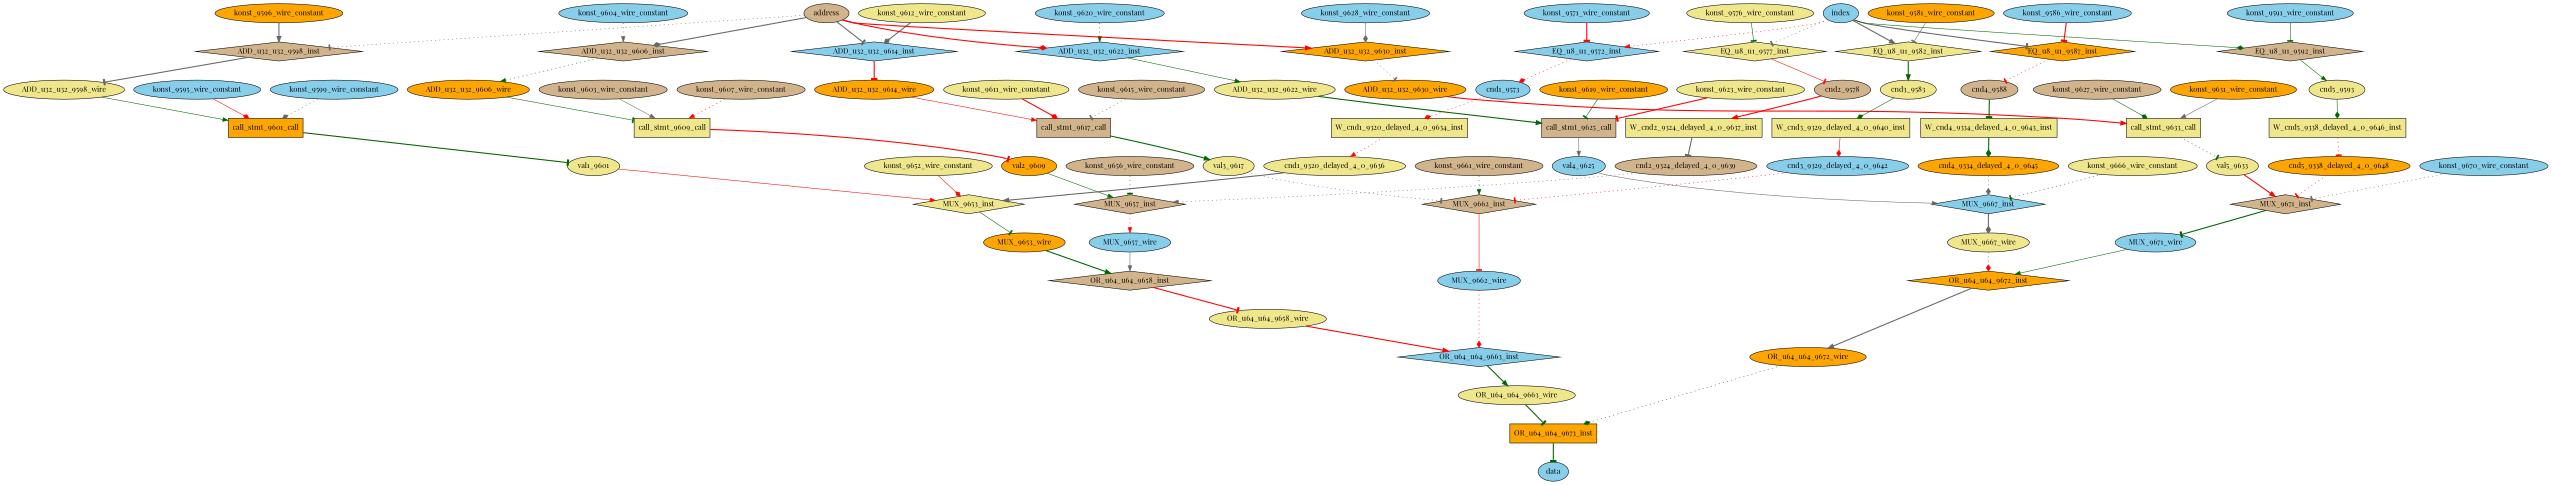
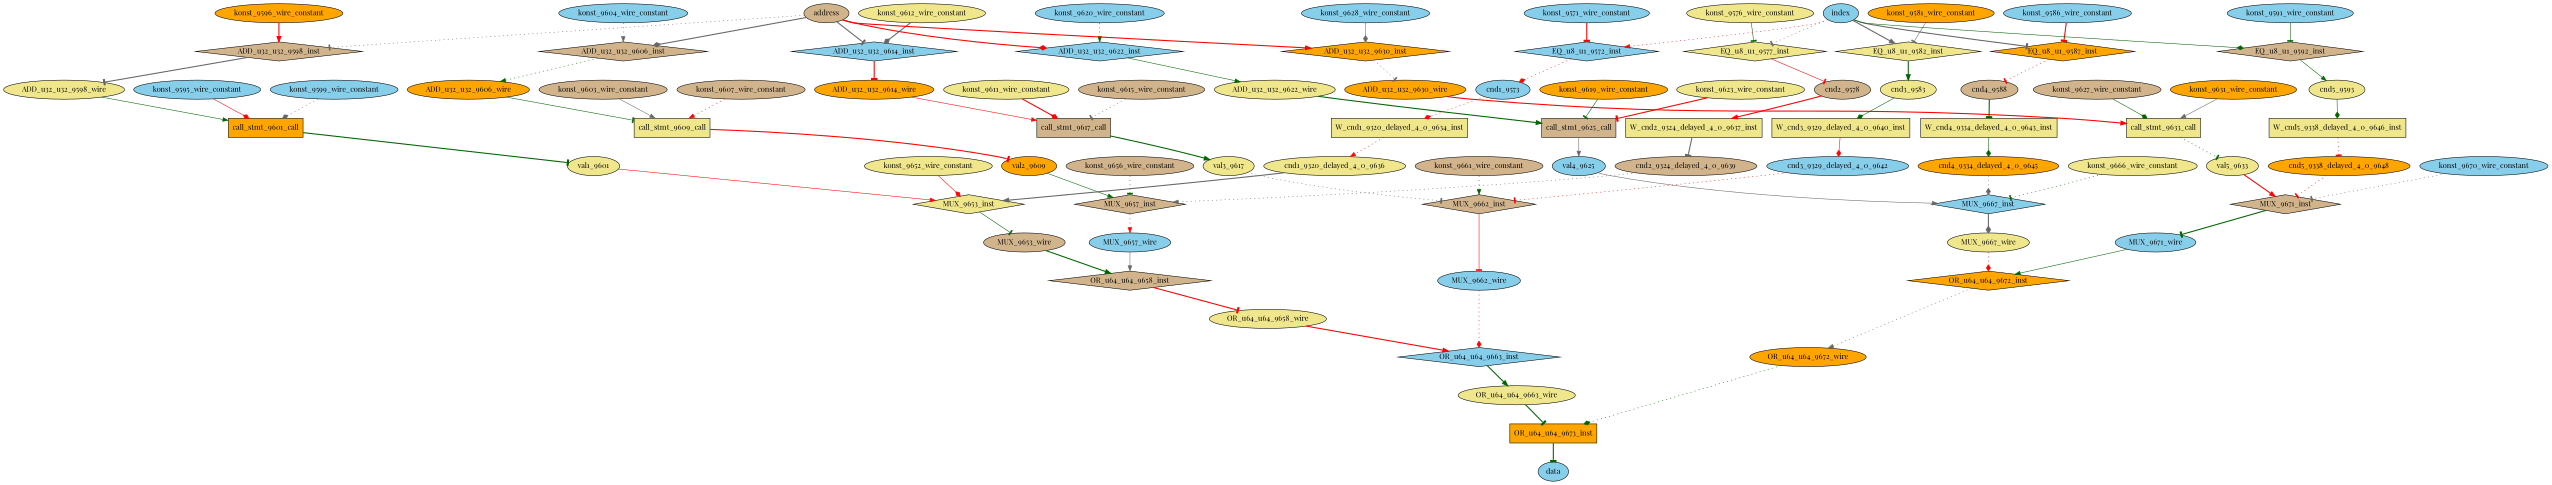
edge "konst_9596_wire_constant" -> "ADD_u32_u32_9598_inst": color gray40 -> red
edge "W_cnd4_9334_delayed_4_0_9643_inst" -> "cnd4_9334_delayed_4_0_9645": style bold -> solid
node "MUX_9653_wire": fillcolor orange -> tan
edge "OR_u64_u64_9672_inst" -> "OR_u64_u64_9672_wire": style bold -> dotted
